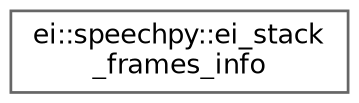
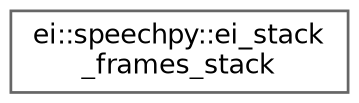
node "ei::speechpy::ei_stack _frames_info": label "ei::speechpy::ei_stack _frames_info" -> "ei::speechpy::ei_stack _frames_stack"
